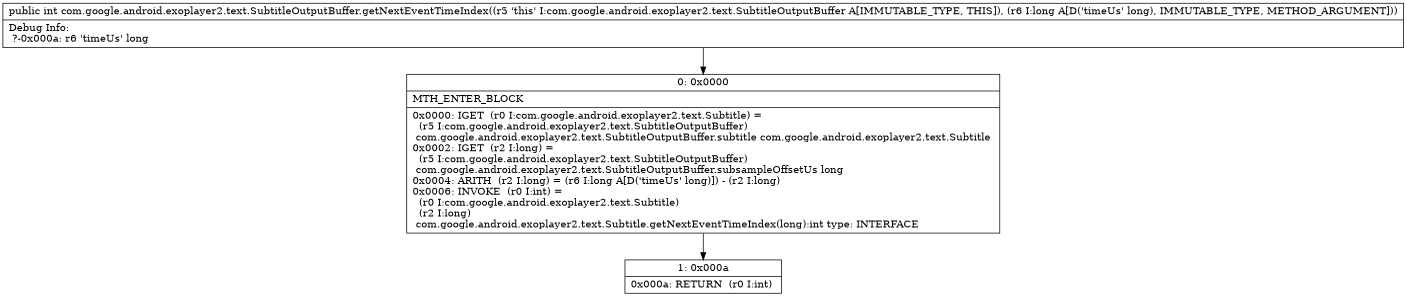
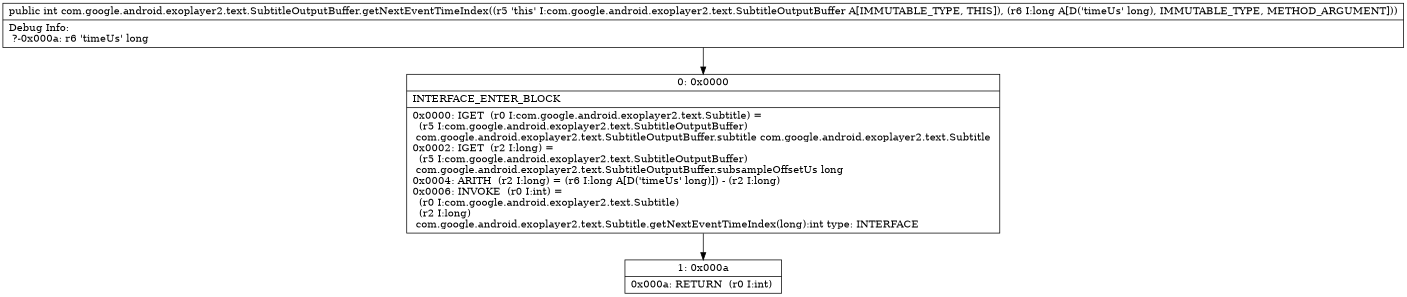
node "0: 0x0000": text "MTH_ENTER_BLOCK" -> "INTERFACE_ENTER_BLOCK"
